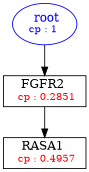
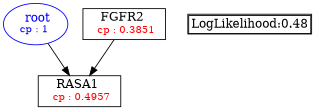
node "LogLikelihood:0.48": added
edge "root" -> "FGFR2": now "root" -> "RASA1"
node "FGFR2": text "cp : 0.2851" -> "cp : 0.3851"
